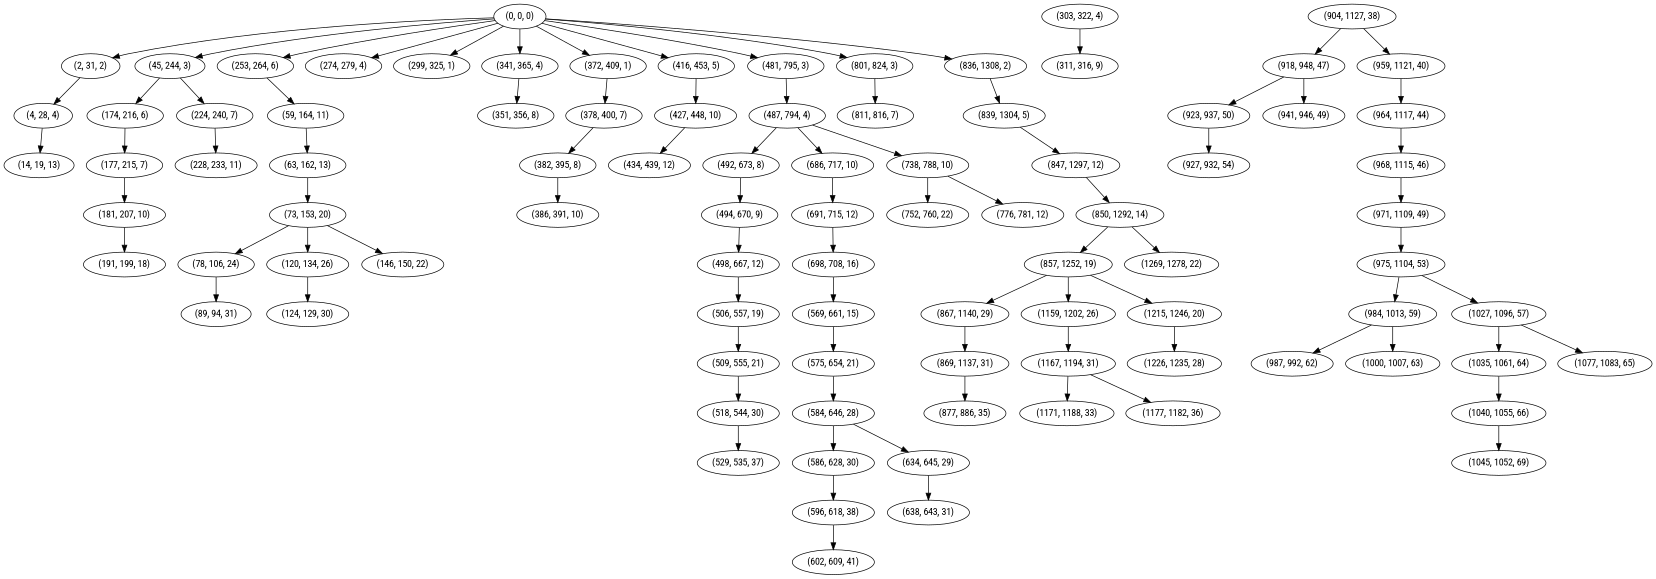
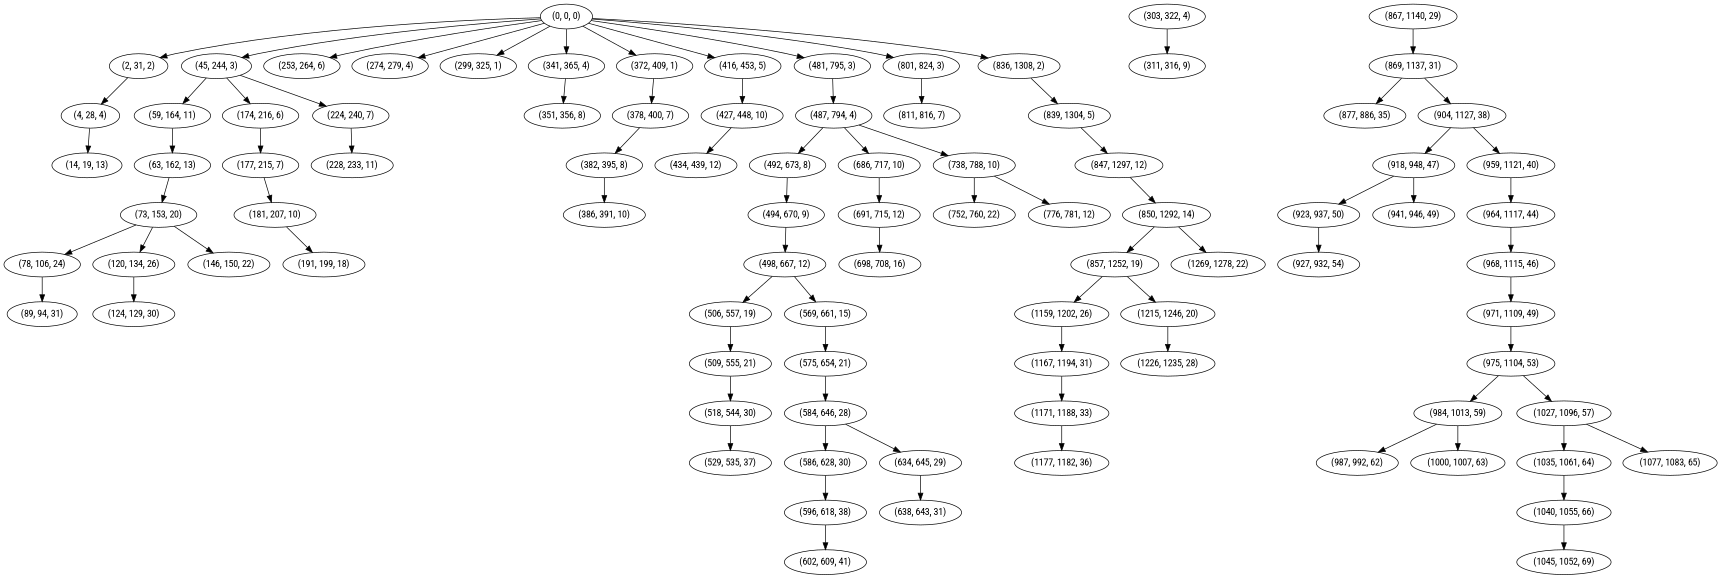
edge "(253, 264, 6)" -> "(59, 164, 11)": now "(45, 244, 3)" -> "(59, 164, 11)"
edge "(869, 1137, 31)" -> "(904, 1127, 38)": added
edge "(698, 708, 16)" -> "(569, 661, 15)": now "(498, 667, 12)" -> "(569, 661, 15)"
edge "(857, 1252, 19)" -> "(867, 1140, 29)": removed
edge "(1167, 1194, 31)" -> "(1177, 1182, 36)": now "(1171, 1188, 33)" -> "(1177, 1182, 36)"
